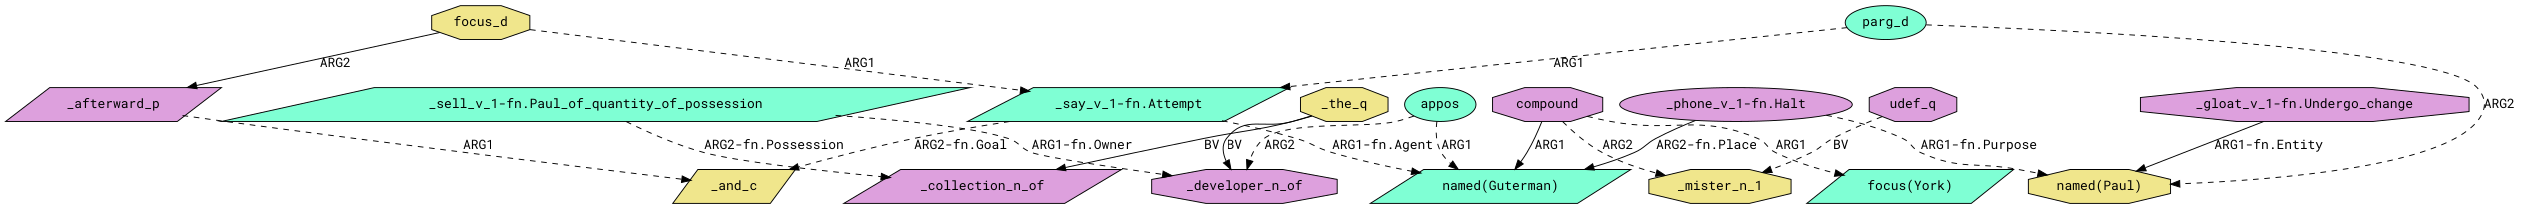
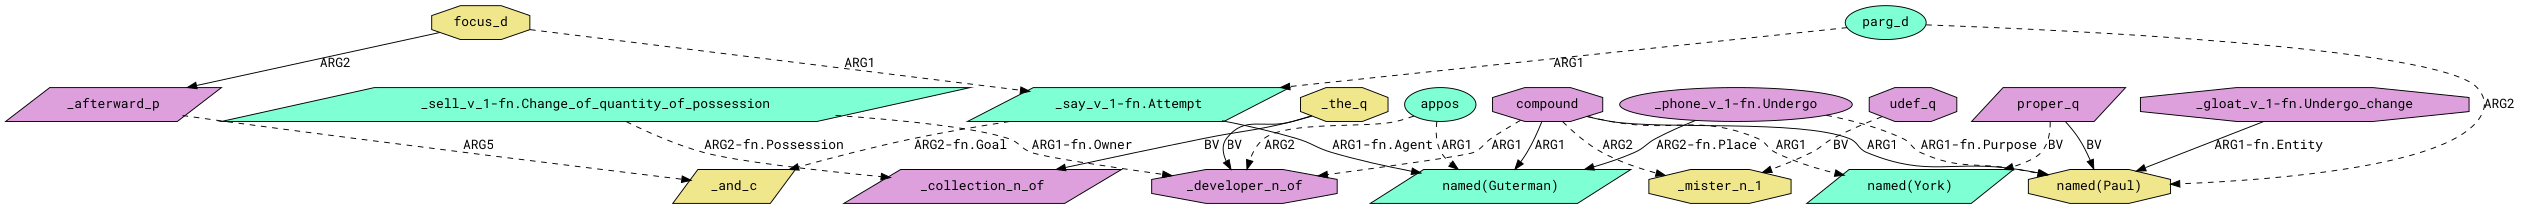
node "_sell_v_1-fn.Paul_of_quantity_of_possession": label "_sell_v_1-fn.Paul_of_quantity_of_possession" -> "_sell_v_1-fn.Change_of_quantity_of_possession"
node "_phone_v_1-fn.Halt": label "_phone_v_1-fn.Halt" -> "_phone_v_1-fn.Undergo"
node "proper_q": added
edge "compound" -> "named(Paul)": added, label "ARG1"
edge "_afterward_p" -> "_and_c": label "ARG1" -> "ARG5"
edge "_say_v_1-fn.Attempt" -> "named(Guterman)": style dashed -> solid
edge "compound" -> "_developer_n_of": added, label "ARG1"
node "focus(York)": label "focus(York)" -> "named(York)"
